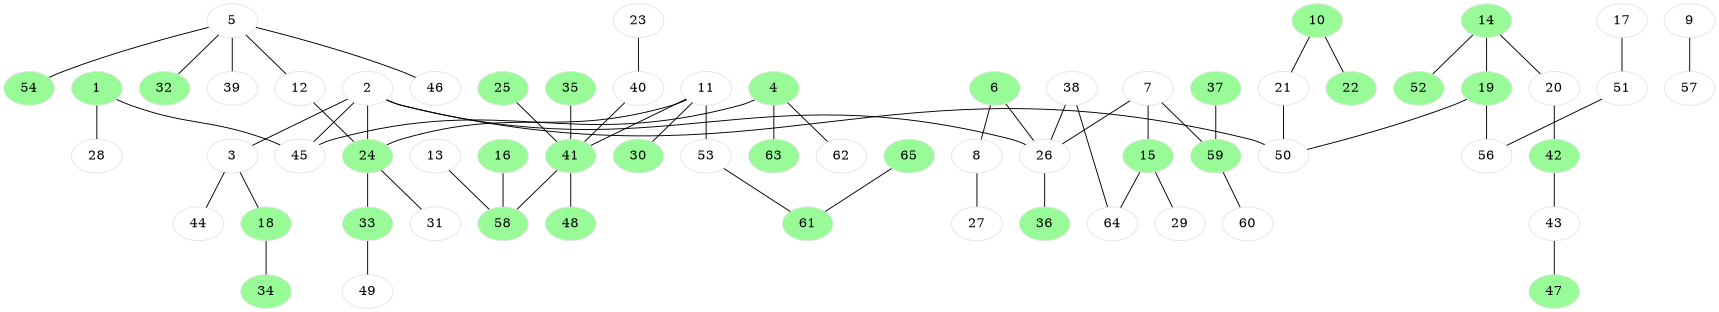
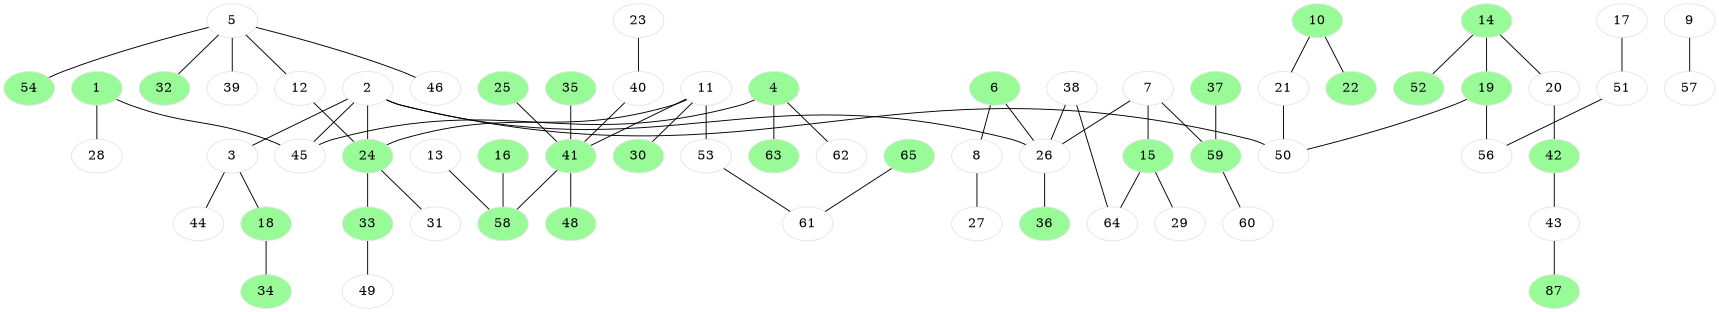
node "61": fillcolor palegreen -> white
node "47": label "47" -> "87"
